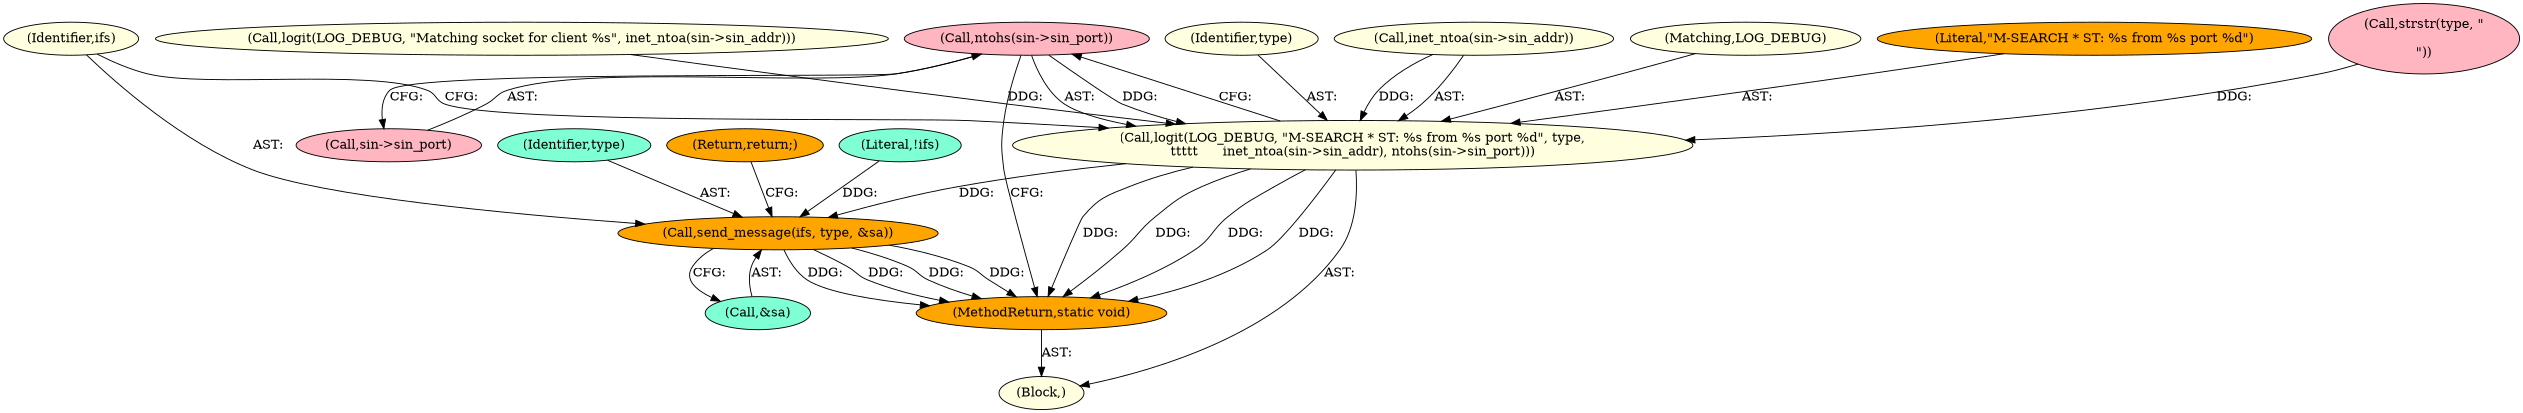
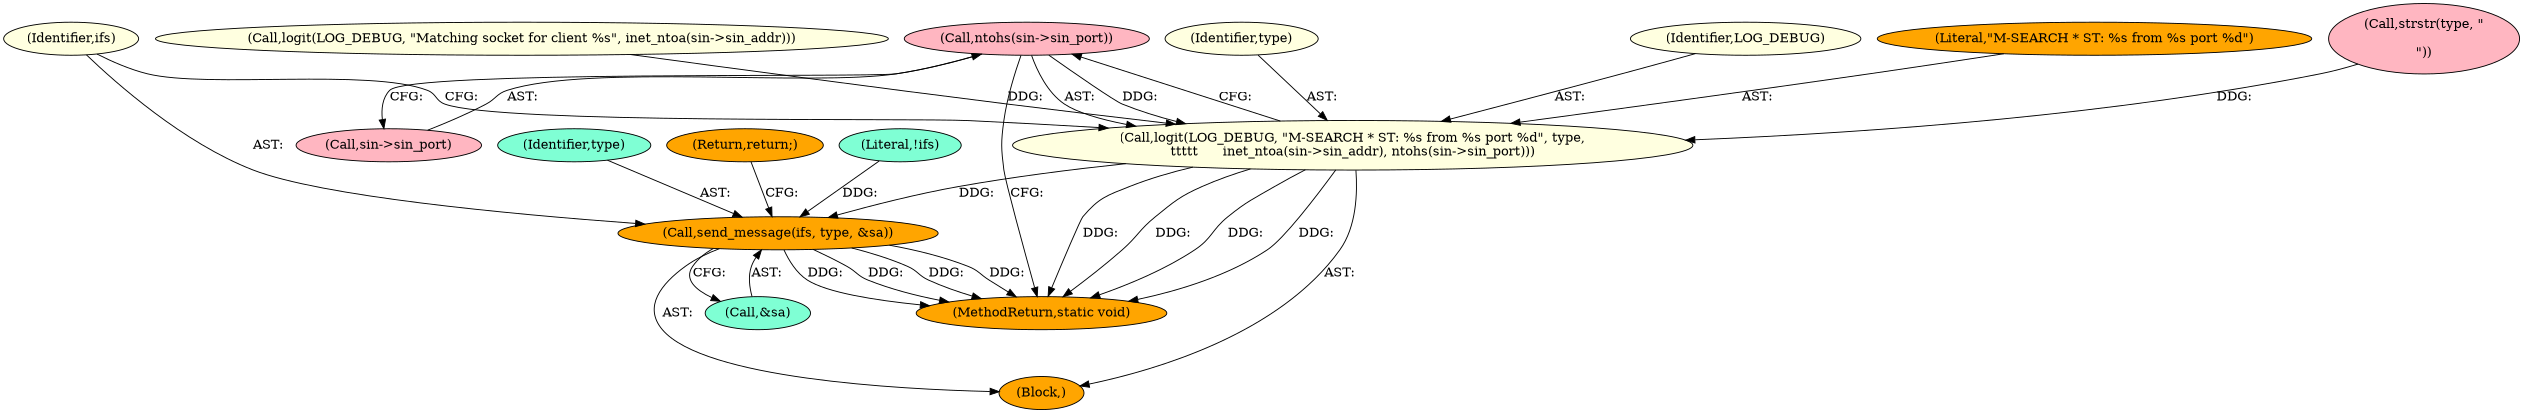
node "(Call,inet_ntoa(sin->sin_addr))": removed
node "(Matching,LOG_DEBUG)": label "(Matching,LOG_DEBUG)" -> "(Identifier,LOG_DEBUG)"
edge "(MethodReturn,static void)" -> "(Block,)": now "(Call,send_message(ifs, type, &sa))" -> "(Block,)"
node "(Block,)": fillcolor lightyellow -> orange
